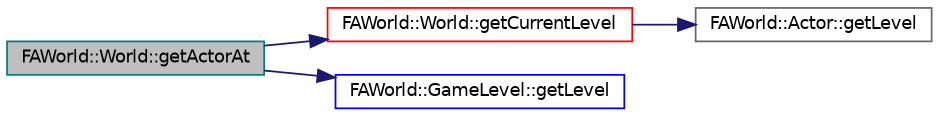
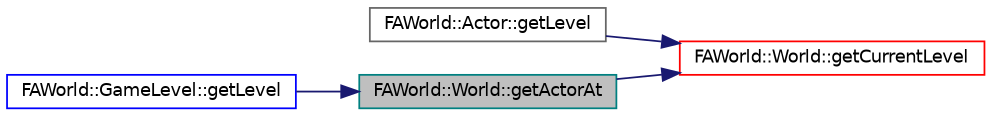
edge "FAWorld::World::getCurrentLevel" -> "FAWorld::Actor::getLevel": reversed
edge "FAWorld::World::getActorAt" -> "FAWorld::GameLevel::getLevel": reversed
